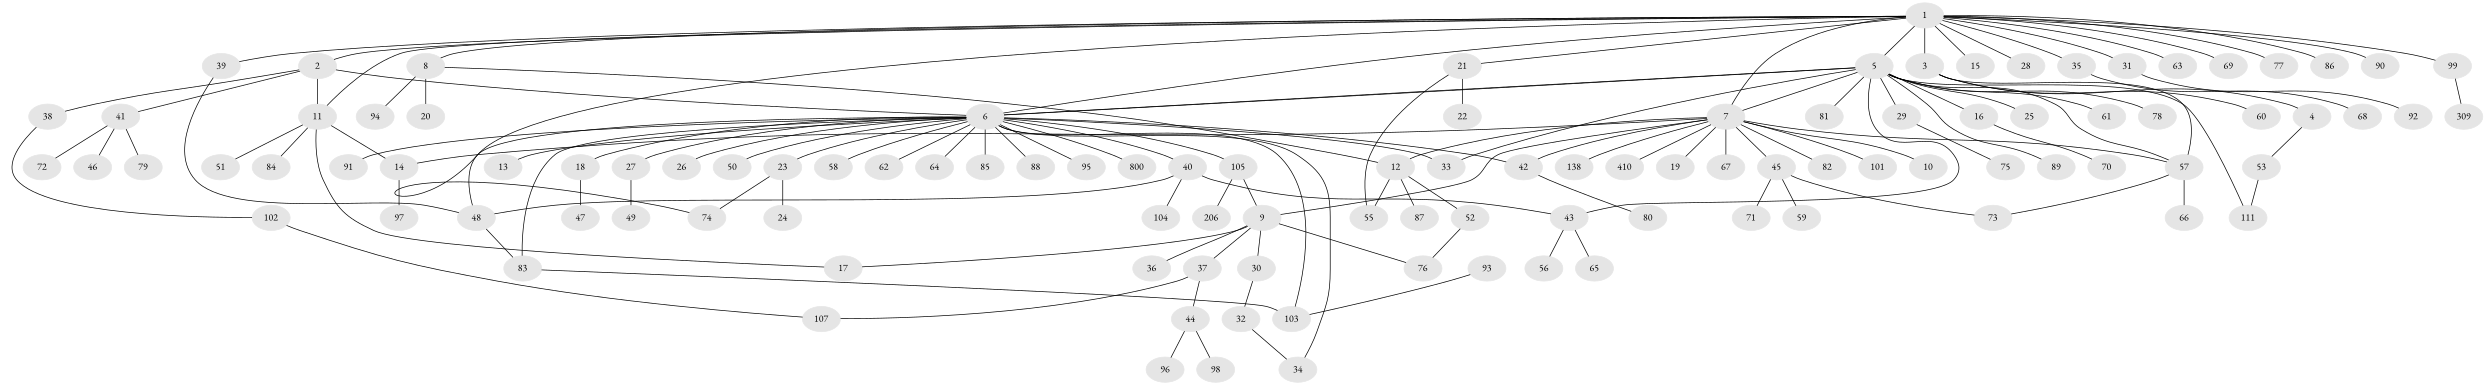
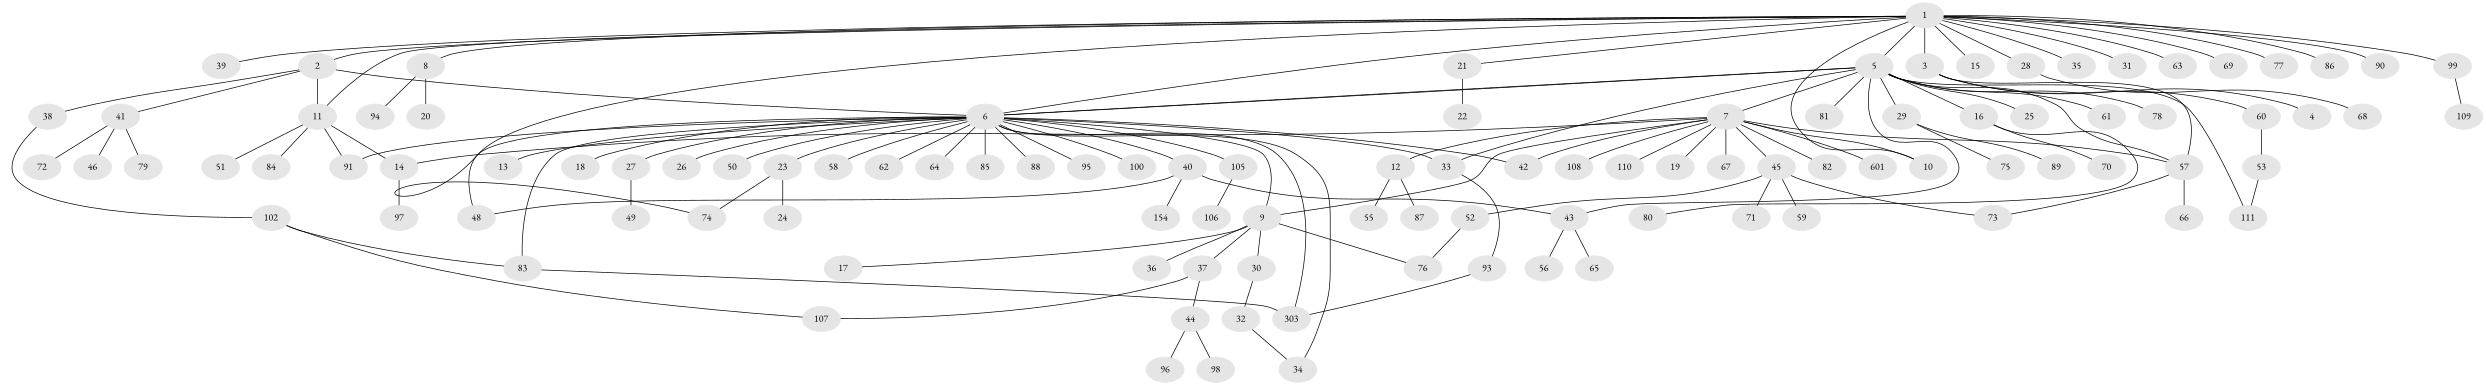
edge "1" -- "7": now "1" -- "10"
edge "35" -- "68": now "28" -- "68"
edge "8" -- "12": removed
node "92": removed
node "309": label "309" -> "109"
edge "21" -- "55": removed
edge "5" -- "89": now "29" -- "89"
edge "4" -- "53": now "60" -- "53"
node "800": label "800" -> "100"
node "138": label "138" -> "108"
node "410": label "410" -> "110"
node "101": label "101" -> "601"
edge "105" -- "9": now "6" -- "9"
edge "12" -- "52": now "45" -- "52"
edge "42" -- "80": now "16" -- "80"
edge "33" -- "93": added
edge "39" -- "48": removed
node "47": removed
node "104": label "104" -> "154"
node "206": label "206" -> "106"
edge "48" -- "83": now "102" -- "83"
edge "11" -- "17": now "11" -- "91"
node "103": label "103" -> "303"
